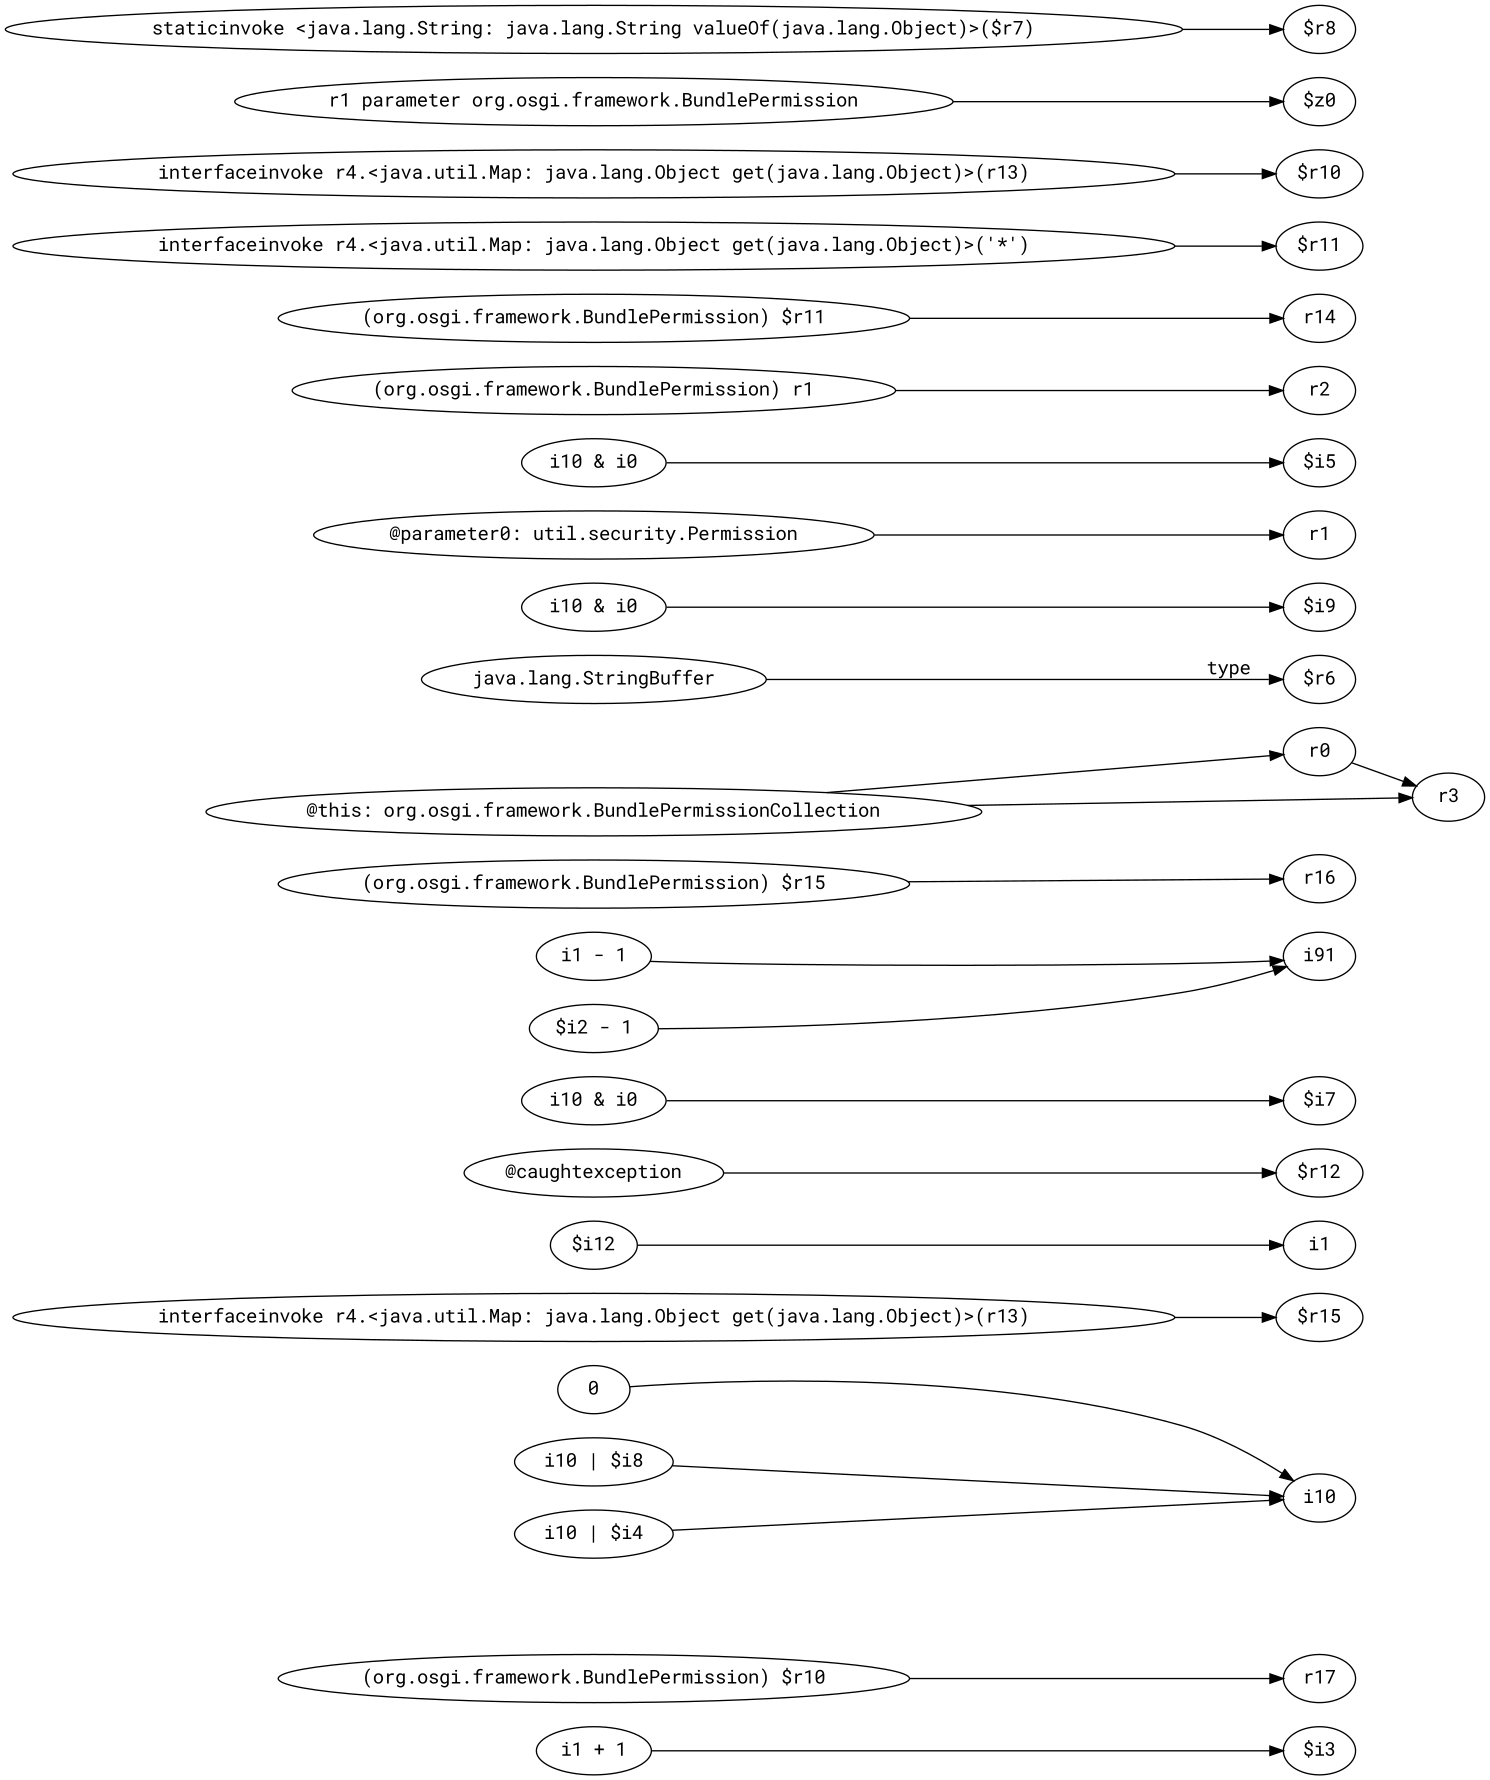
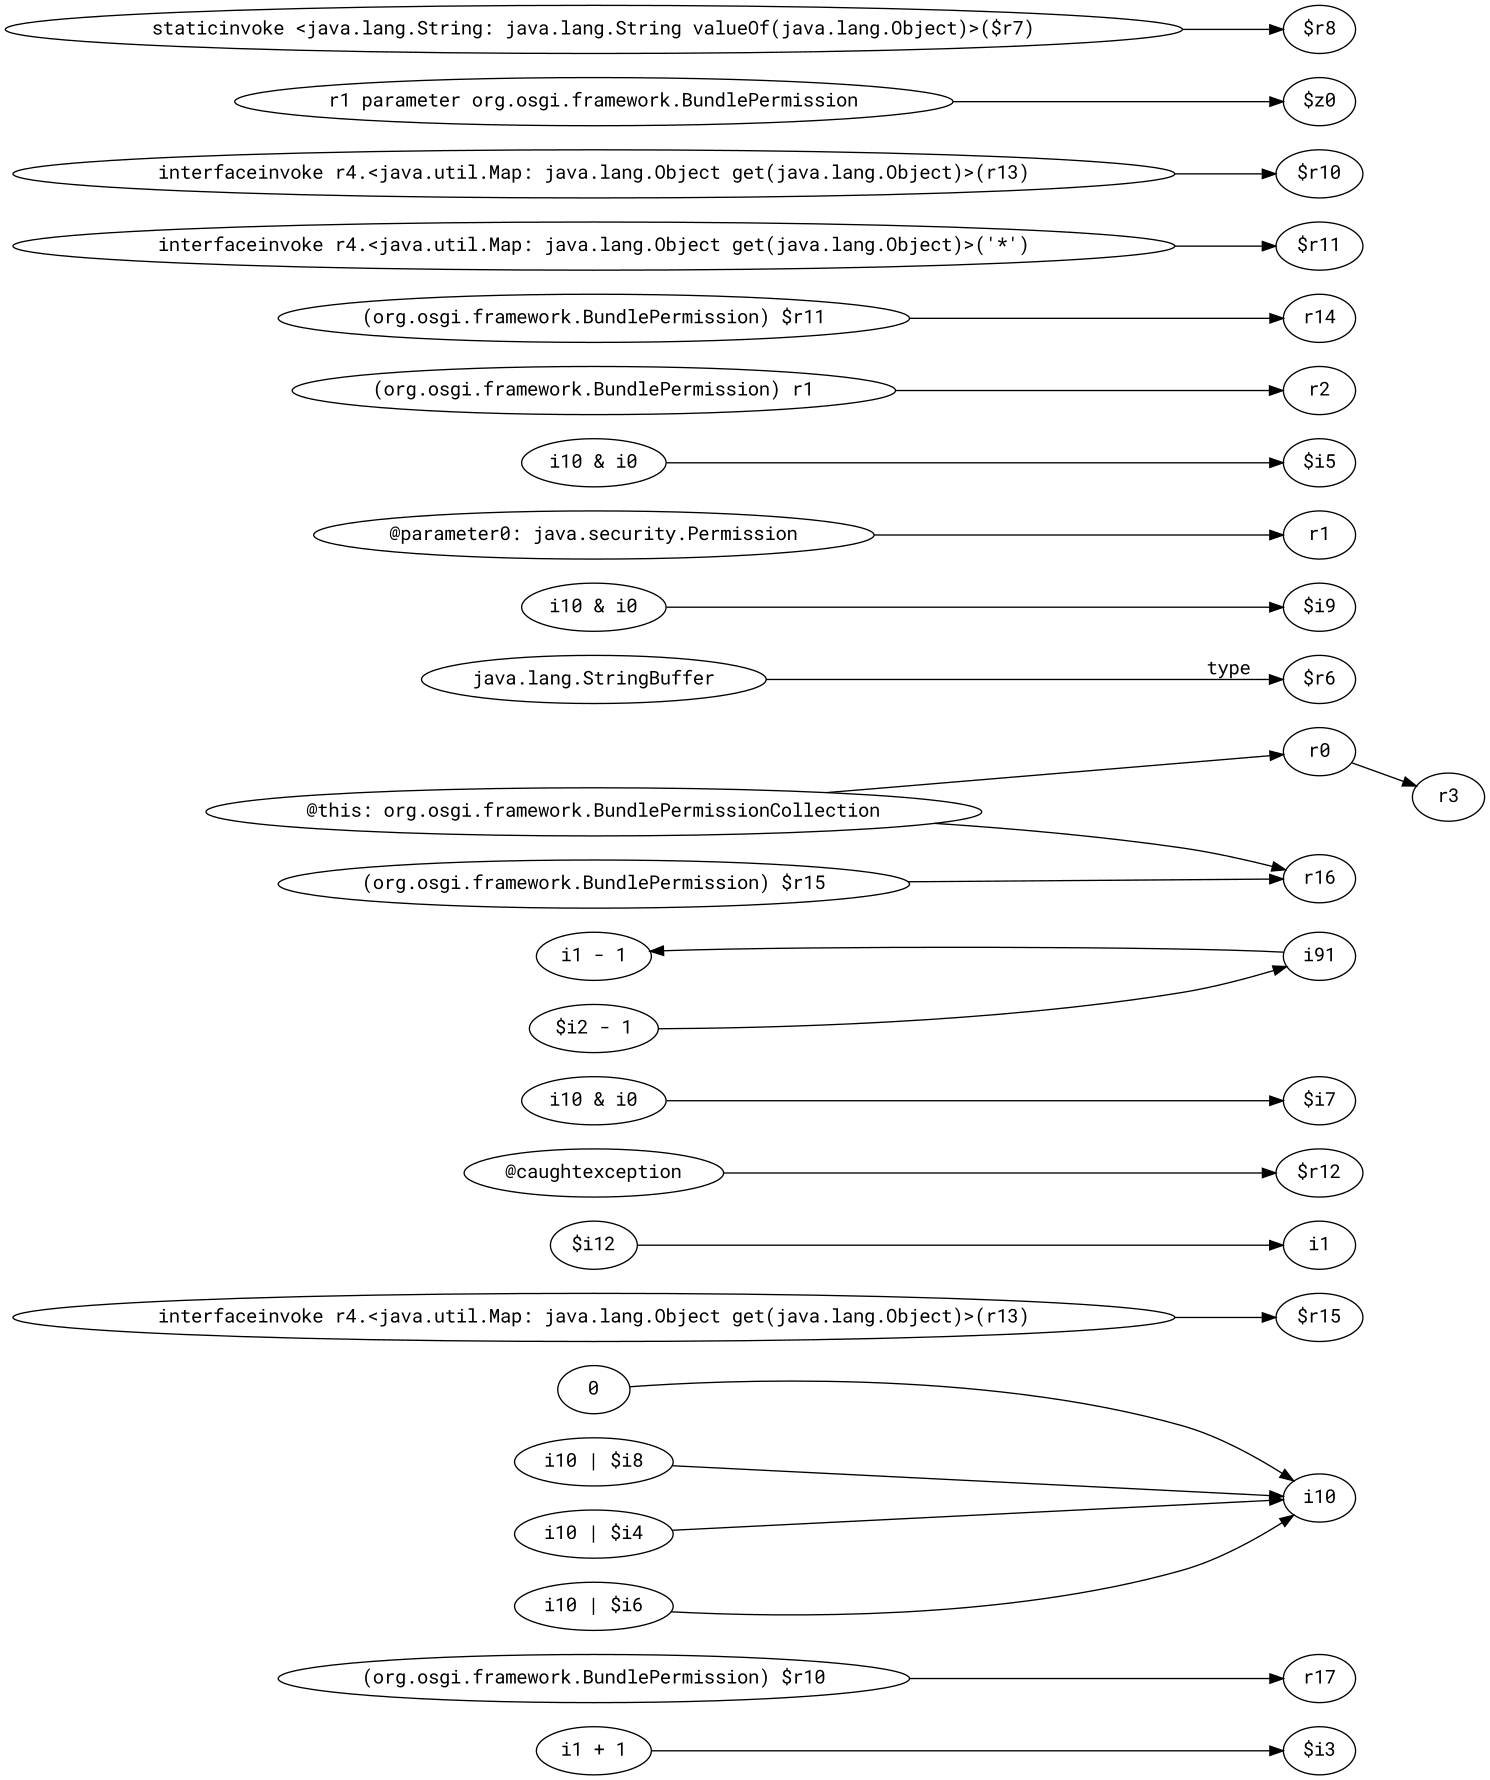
node "@parameter0: util.security.Permission": label "@parameter0: util.security.Permission" -> "@parameter0: java.security.Permission"
edge "@this: org.osgi.framework.BundlePermissionCollection" -> "r3": now "@this: org.osgi.framework.BundlePermissionCollection" -> "r16"
edge "i1 - 1" -> "i91": reversed
node "i10 | $i6": added
